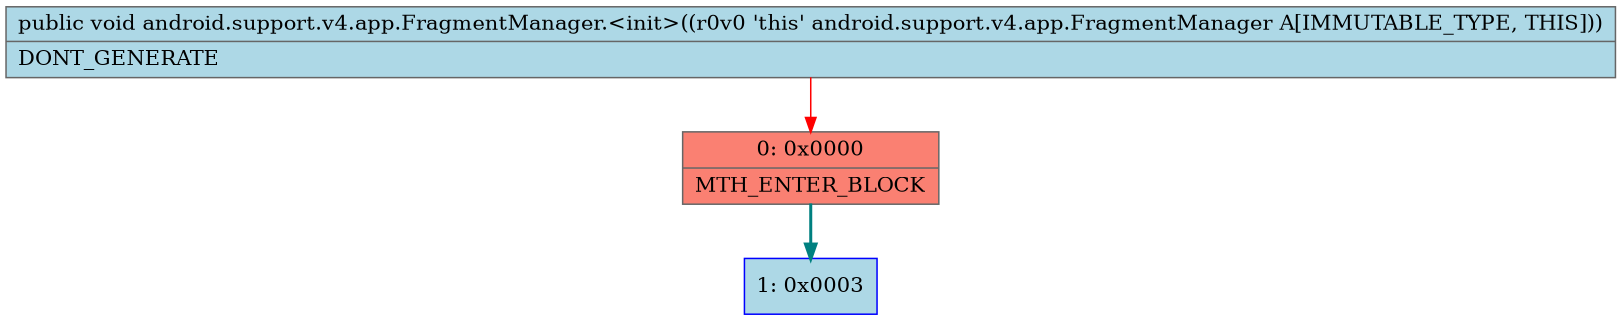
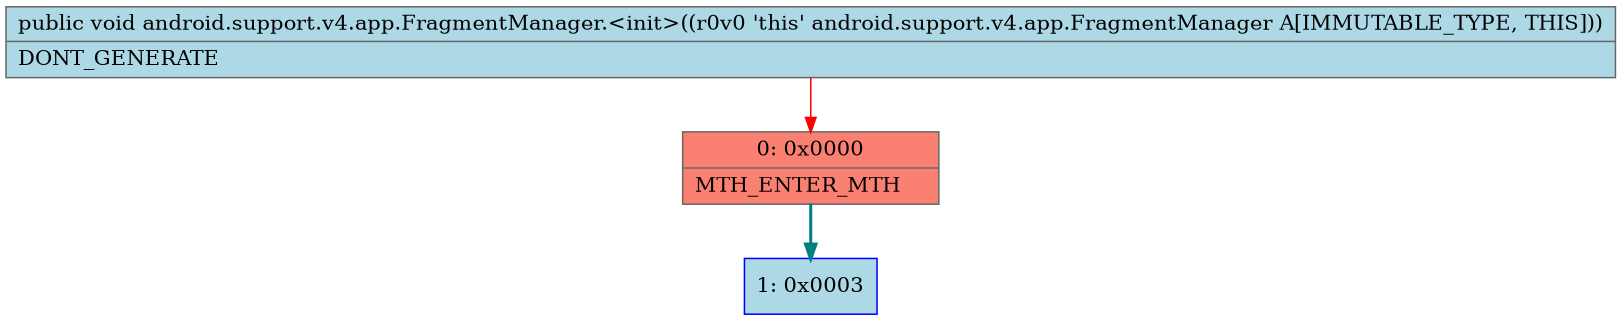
node "0: 0x0000": text "MTH_ENTER_BLOCK" -> "MTH_ENTER_MTH"
